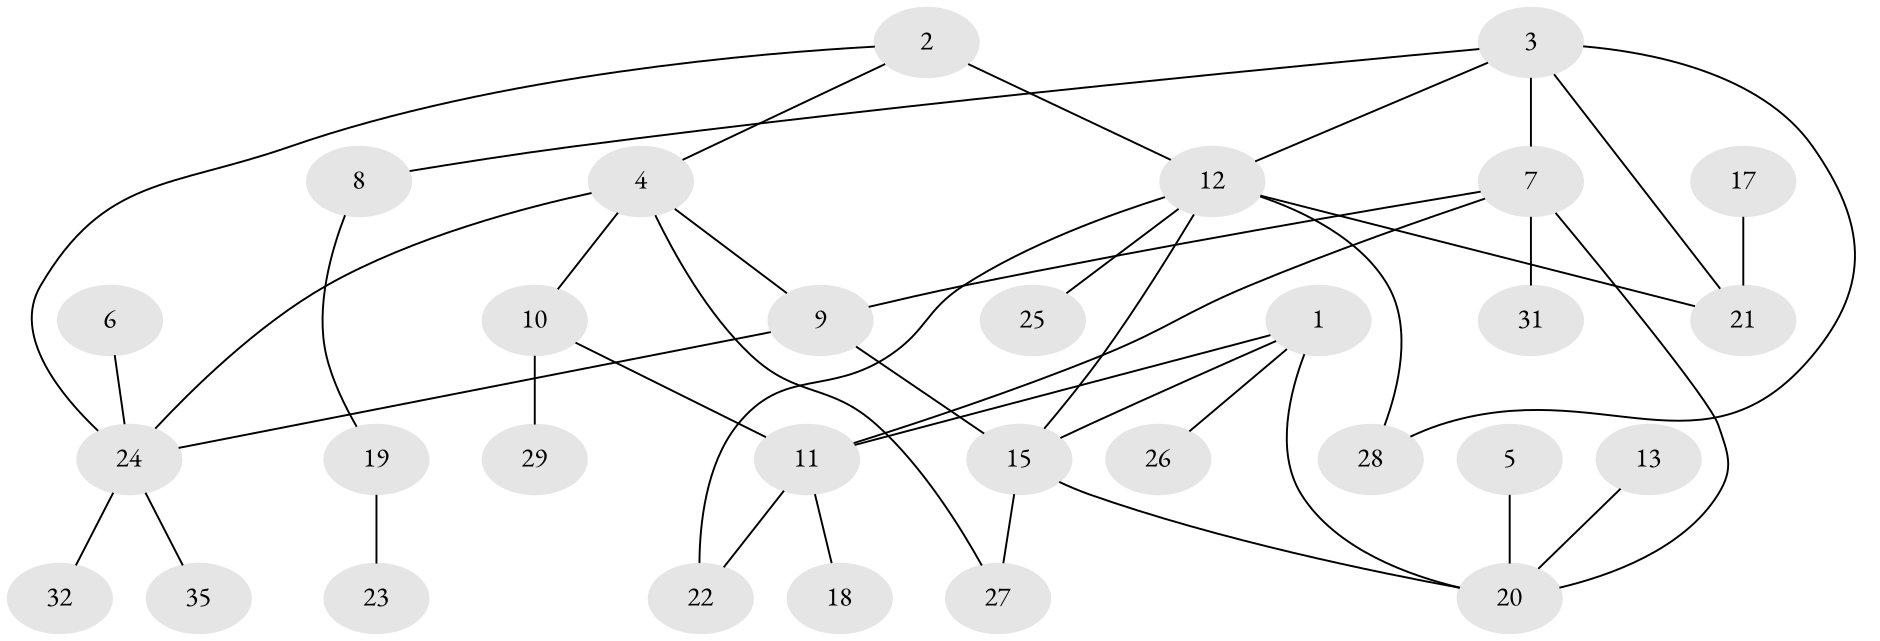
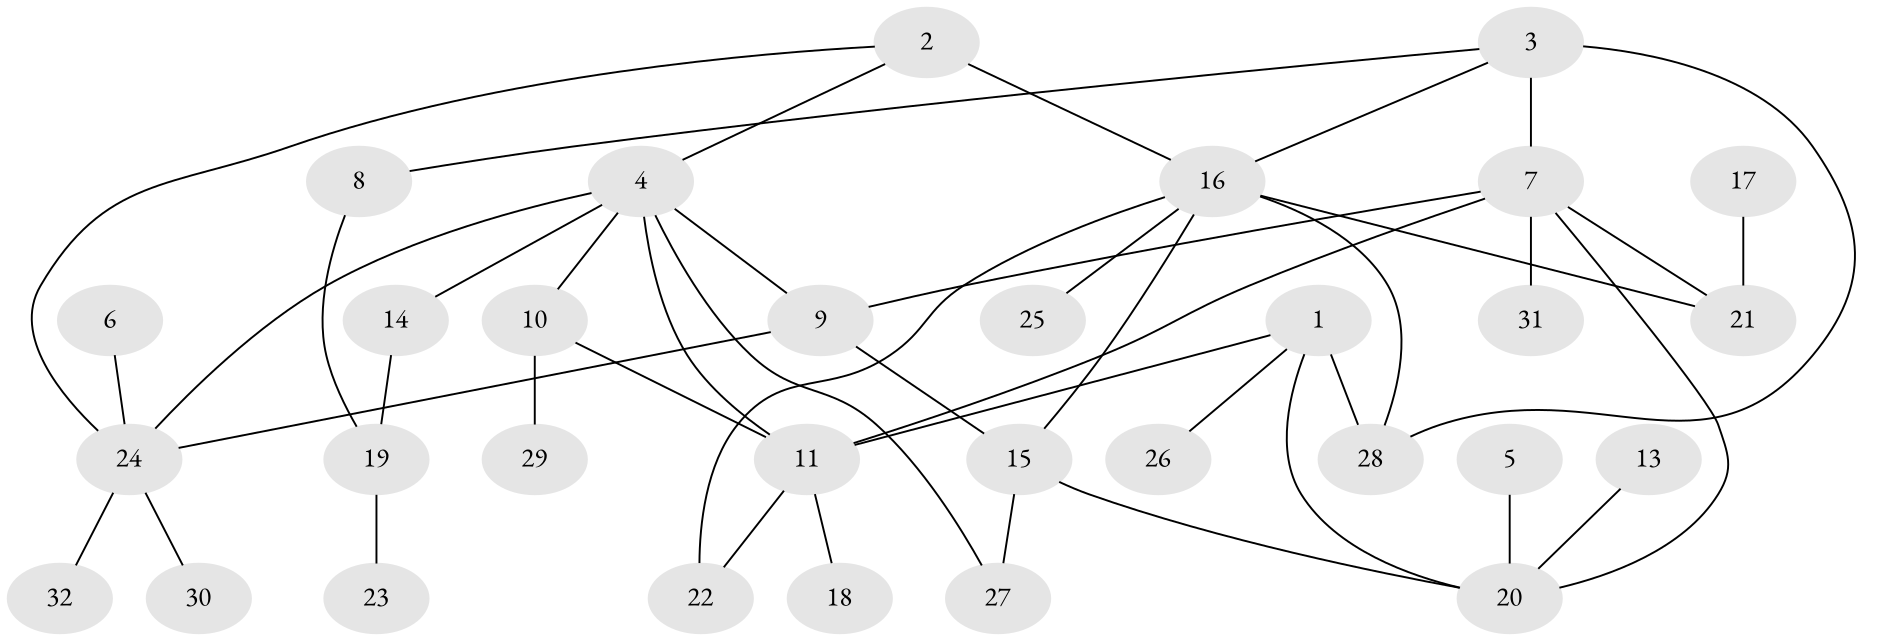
node "12": label "12" -> "16"
edge "3" -- "21": now "7" -- "21"
node "14": added
edge "4" -- "11": added
edge "1" -- "15": now "1" -- "28"
node "35": label "35" -> "30"
